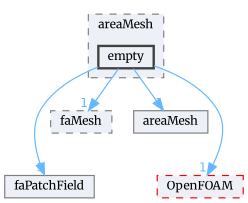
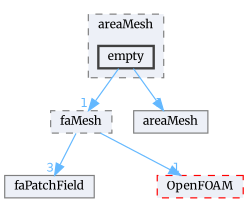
edge "empty" -> "OpenFOAM": now "faMesh" -> "OpenFOAM"
edge "empty" -> "faPatchField": now "faMesh" -> "faPatchField"
